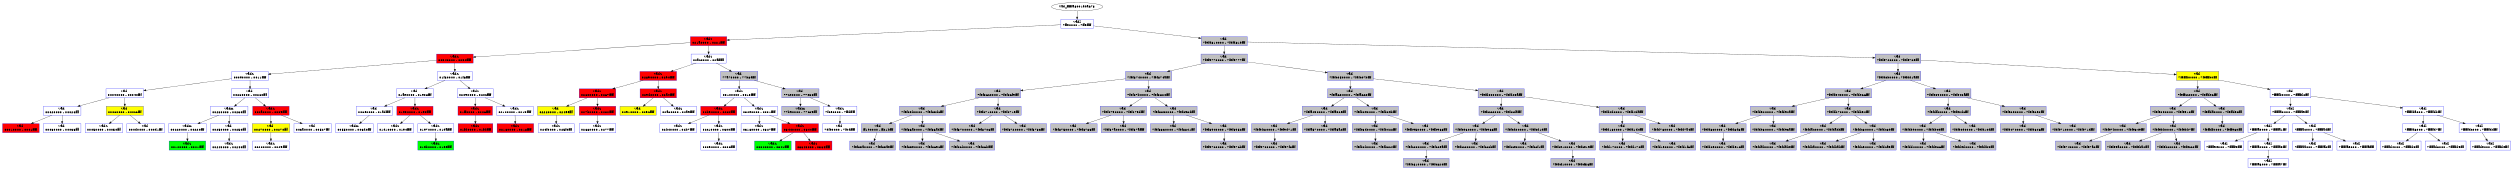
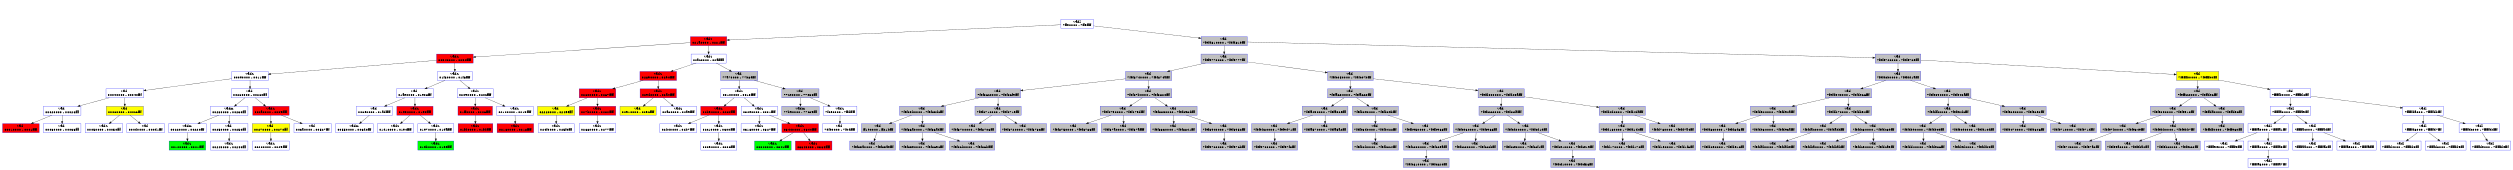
node "vad_fffffa8001eba678": removed
